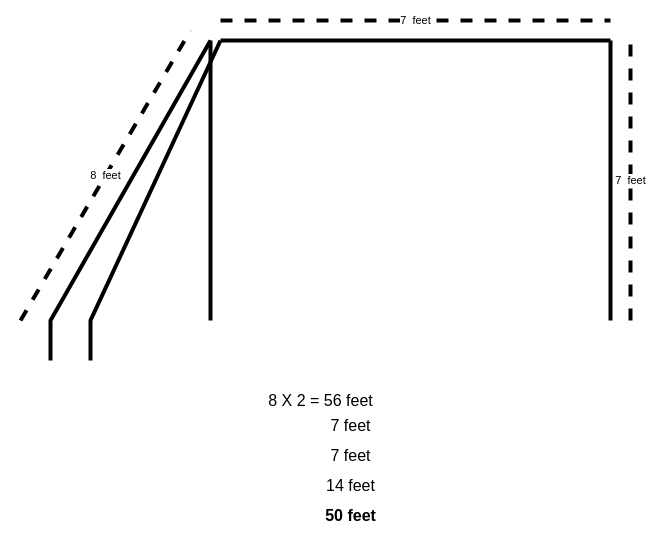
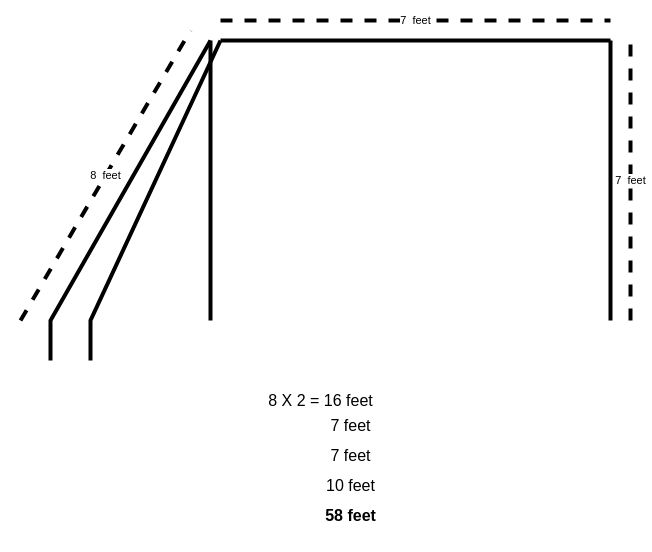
node "8 X 2 = 56 feet": label "8 X 2 = 56 feet" -> "8 X 2 = 16 feet"
node "14 feet": label "14 feet" -> "10 feet"
node "50 feet": label "50 feet" -> "58 feet"
